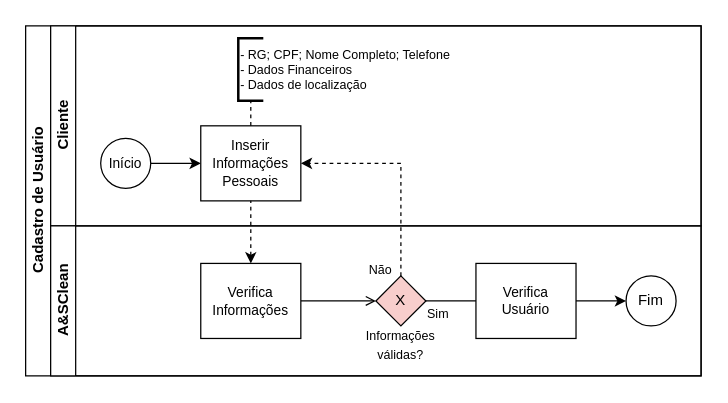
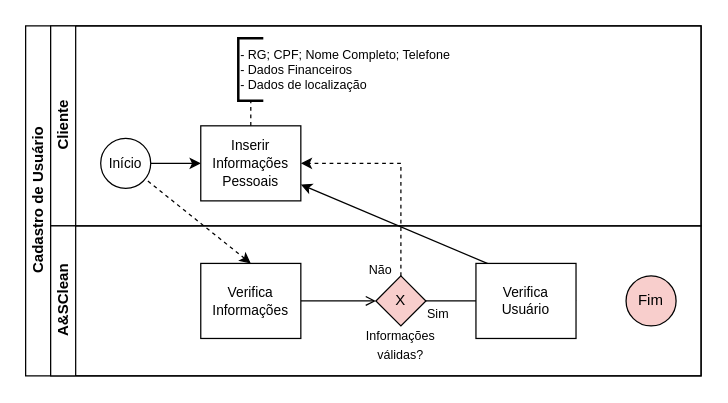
edge "Inserir Informações Pessoais" -> "Verifica Informações": now "Início" -> "Verifica Informações"
edge "Verifica Usuário" -> "Fim": now "Verifica Usuário" -> "Inserir Informações Pessoais"
node "Fim": fillcolor #ffffff -> #f8cecc
